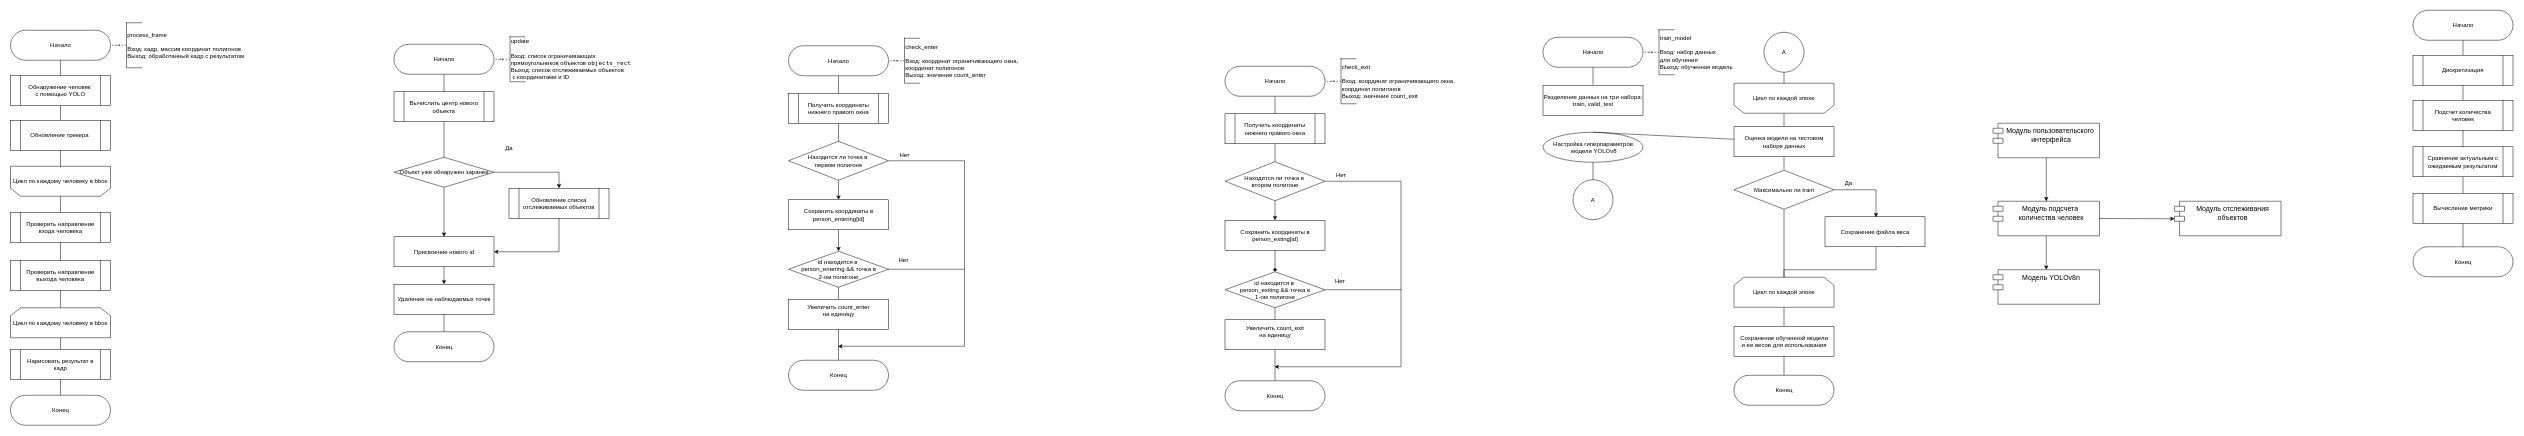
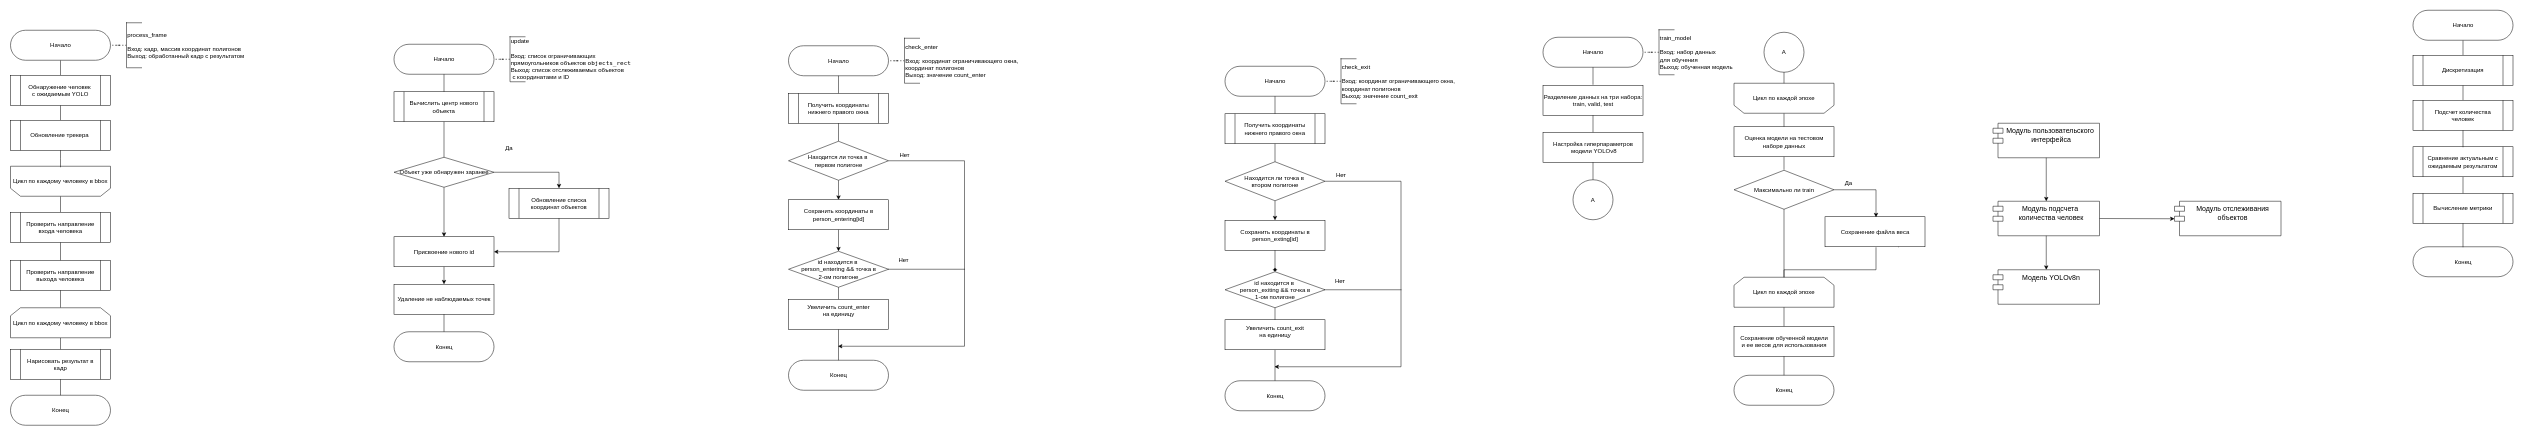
node "Обнаружение человек с помощью YOLO": label "Обнаружение человек с помощью YOLO" -> "Обнаружение человек с ожидаемым YOLO"
edge "Оценка модели на тестовом наборе данных" -- "Настройка гиперпараметров модели YOLOv8": now "Разделение данных на три набора: train, valid, test" -- "Настройка гиперпараметров модели YOLOv8"
node "Настройка гиперпараметров модели YOLOv8": shape ellipse -> rectangle
node "Обновление списка отслеживаемых объектов": label "Обновление списка отслеживаемых объектов" -> "Обновление списка координат объектов"
